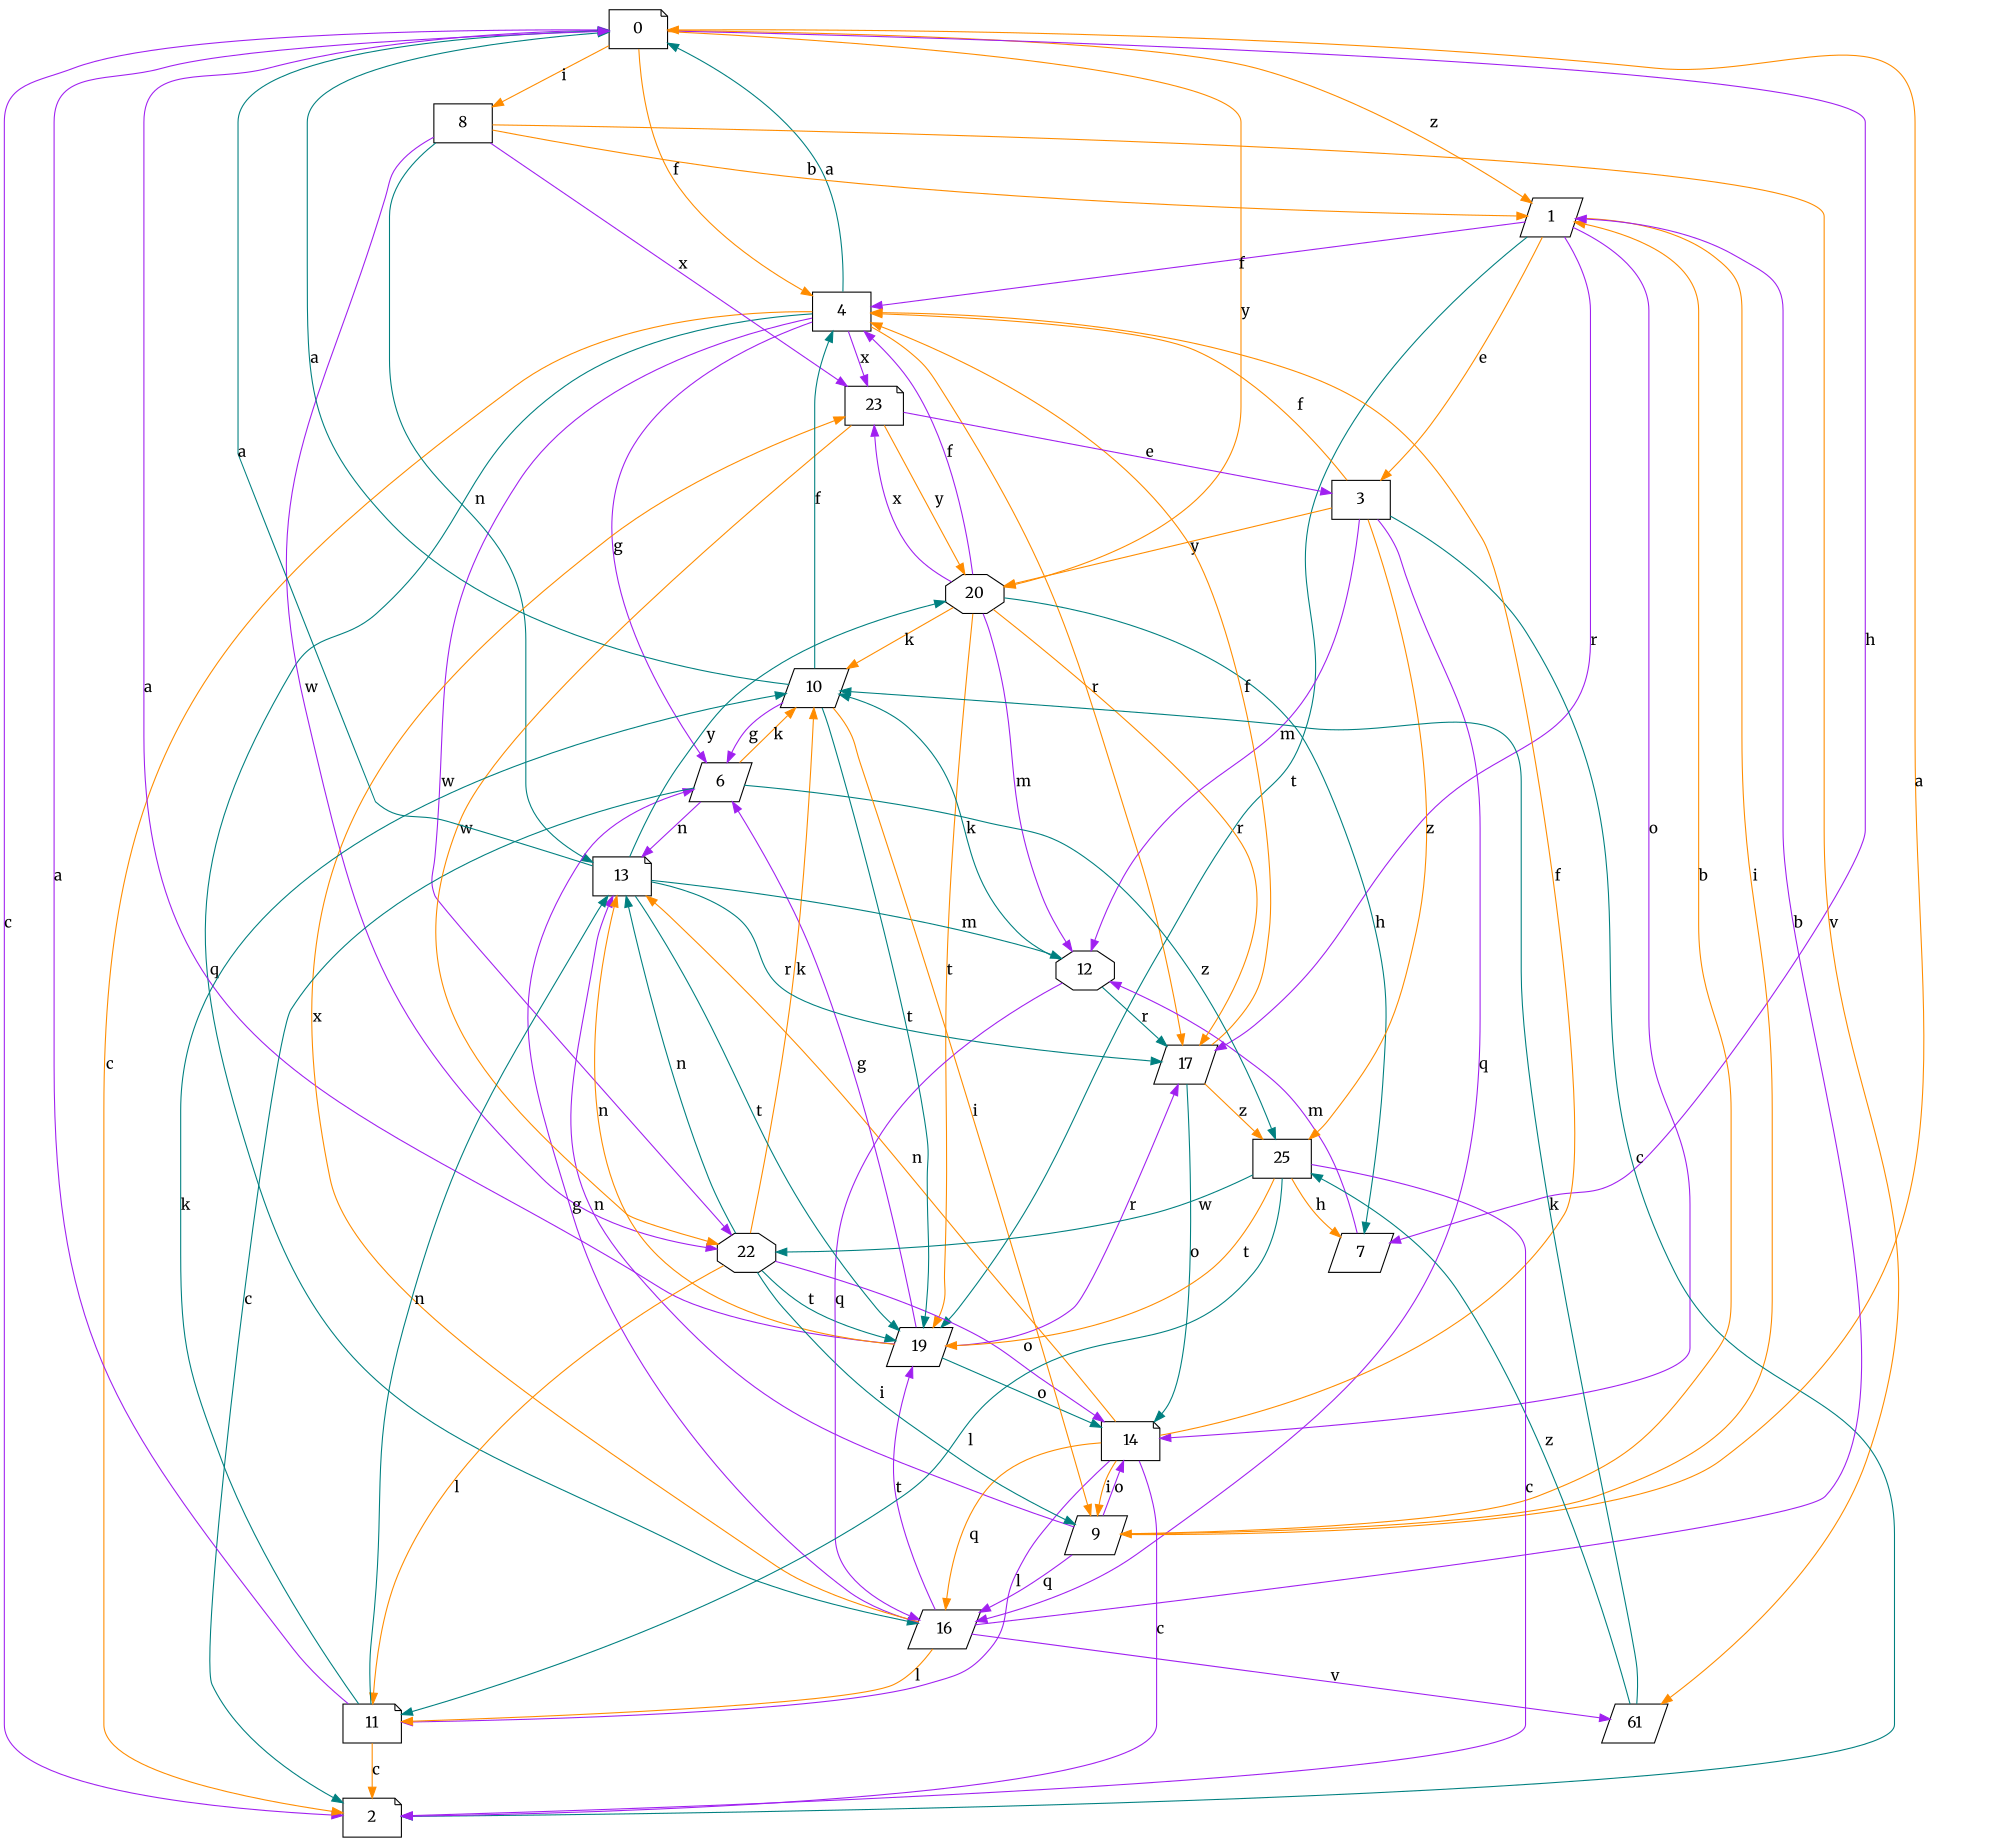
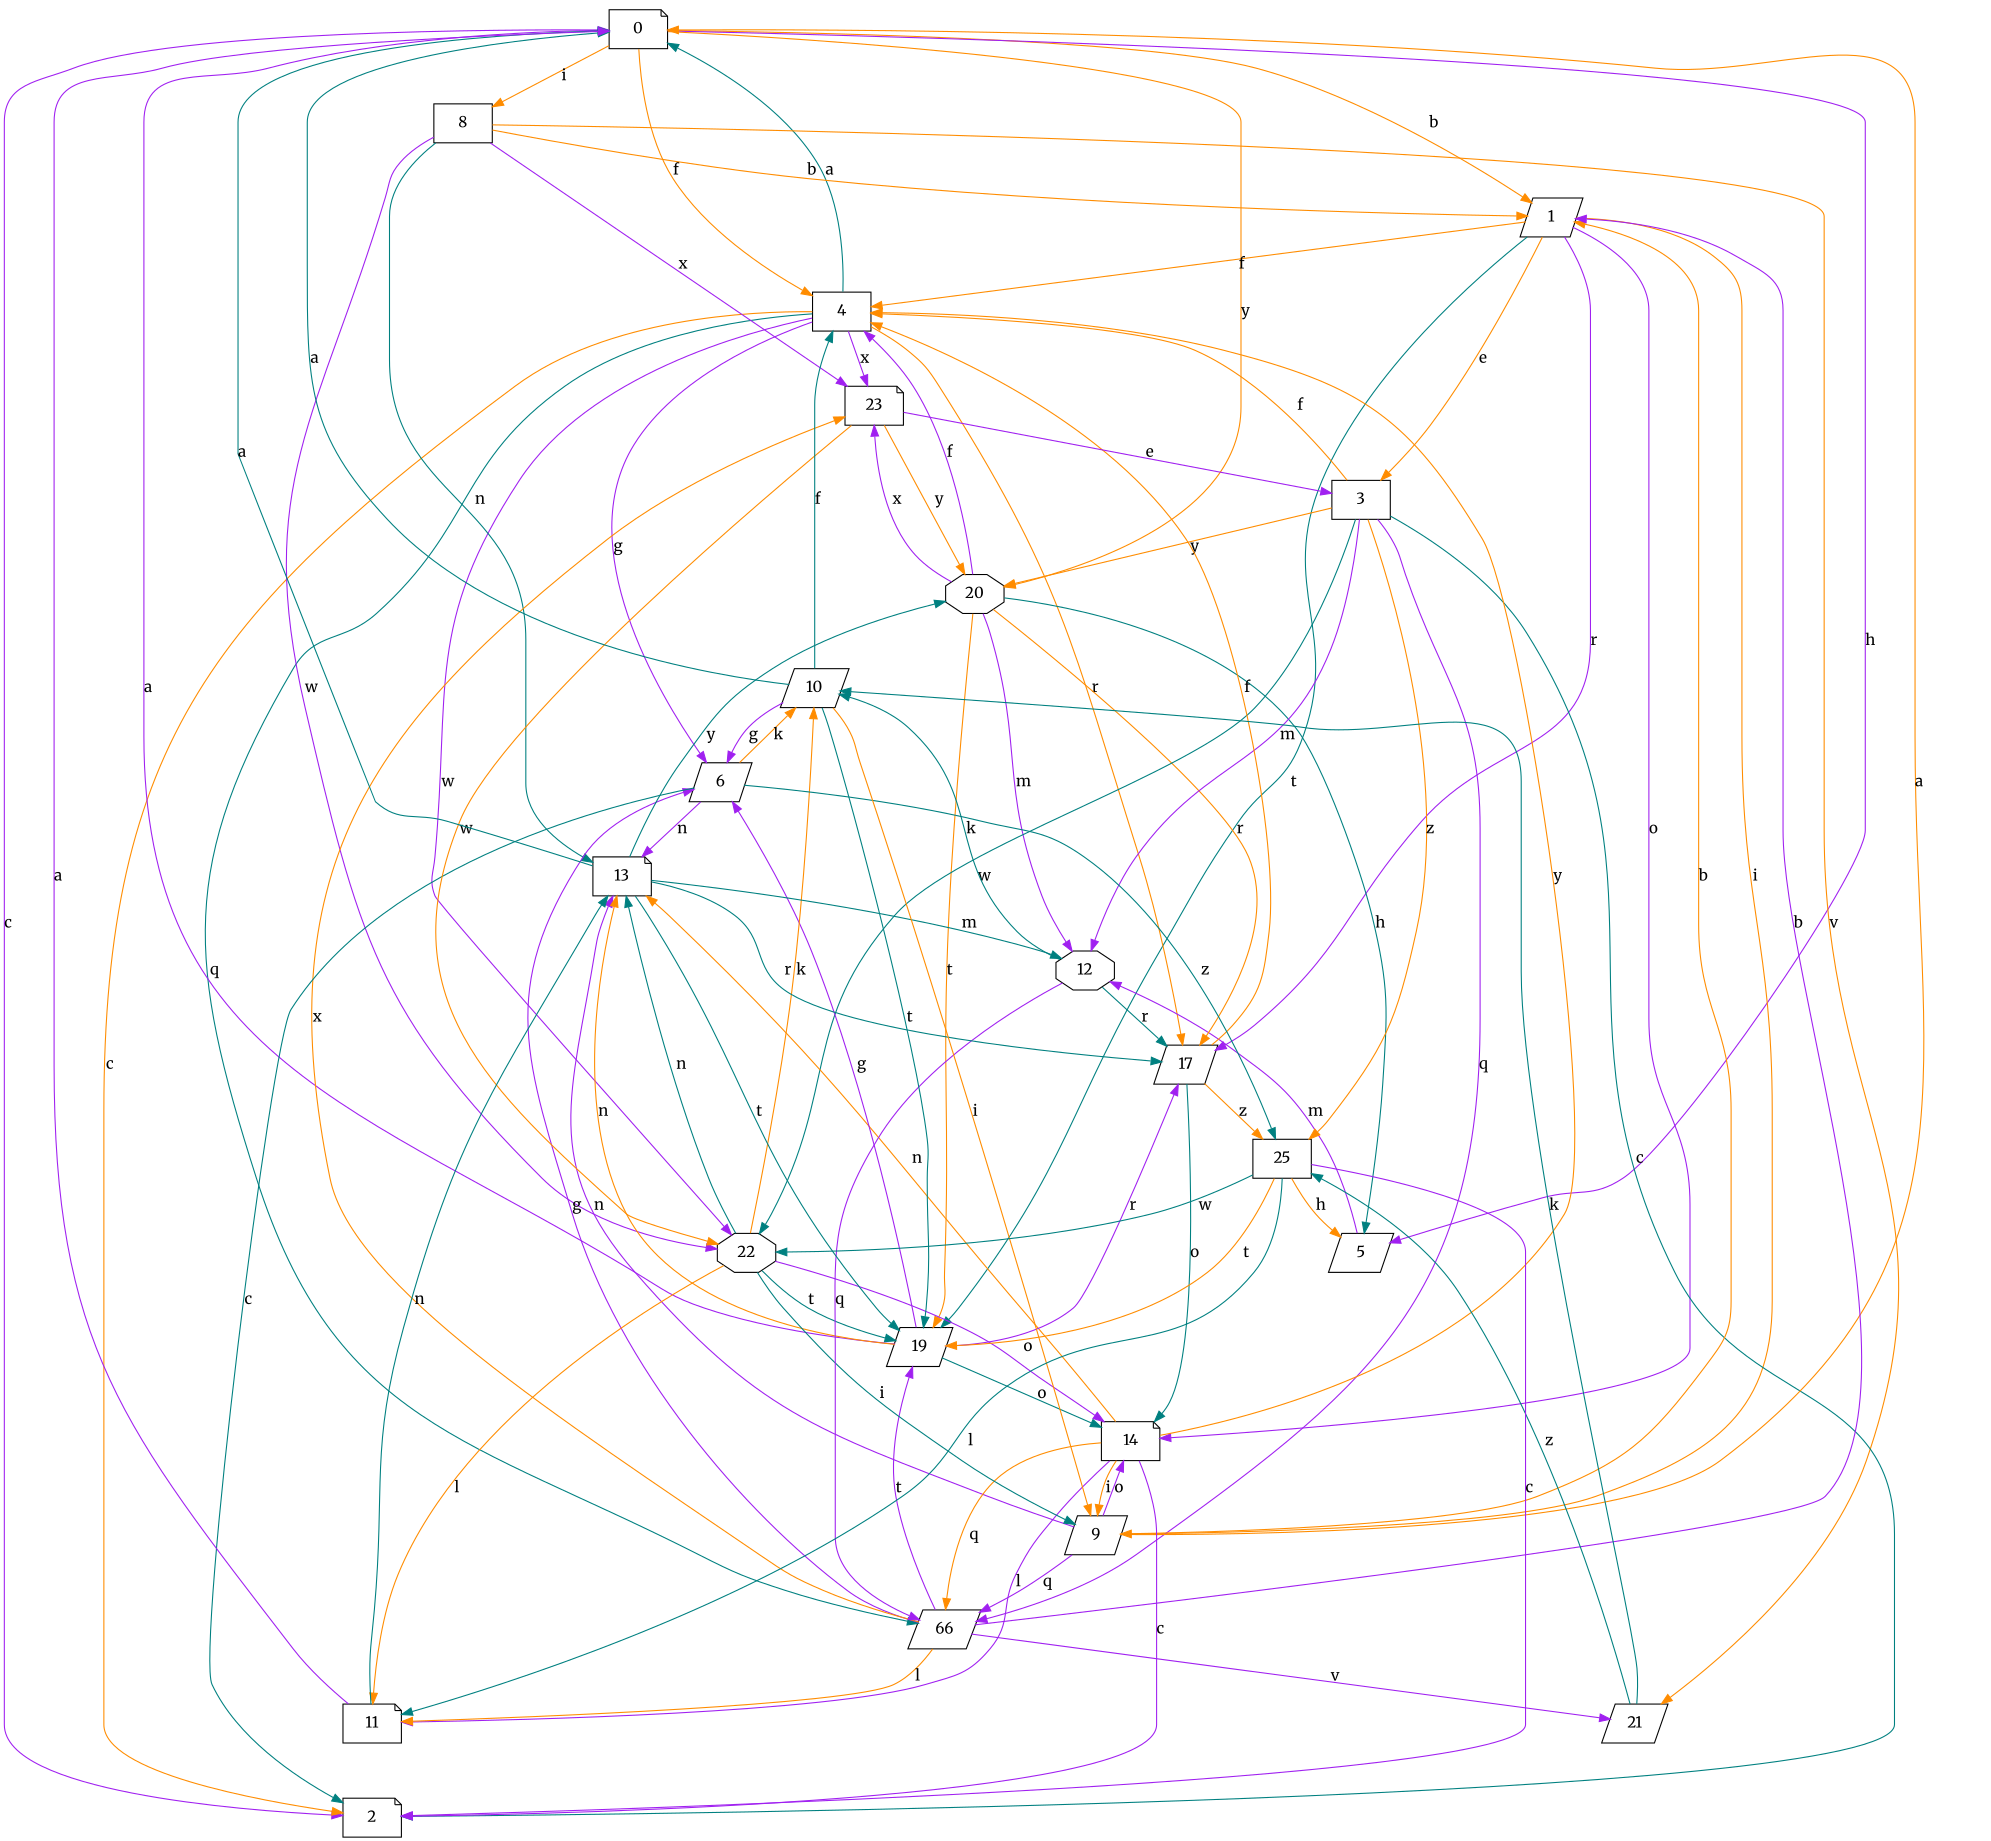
edge "0" -> "1": label "z" -> "b"
edge "1" -> "4": color purple -> darkorange
edge "20" -> "10": removed, label "k"
edge "3" -> "22": added, label "w"
edge "14" -> "4": label "f" -> "y"
edge "11" -> "10": removed, label "k"
node "7": label "7" -> "5"
node "16": label "16" -> "66"
node "61": label "61" -> "21"
edge "11" -> "2": removed, label "c"
